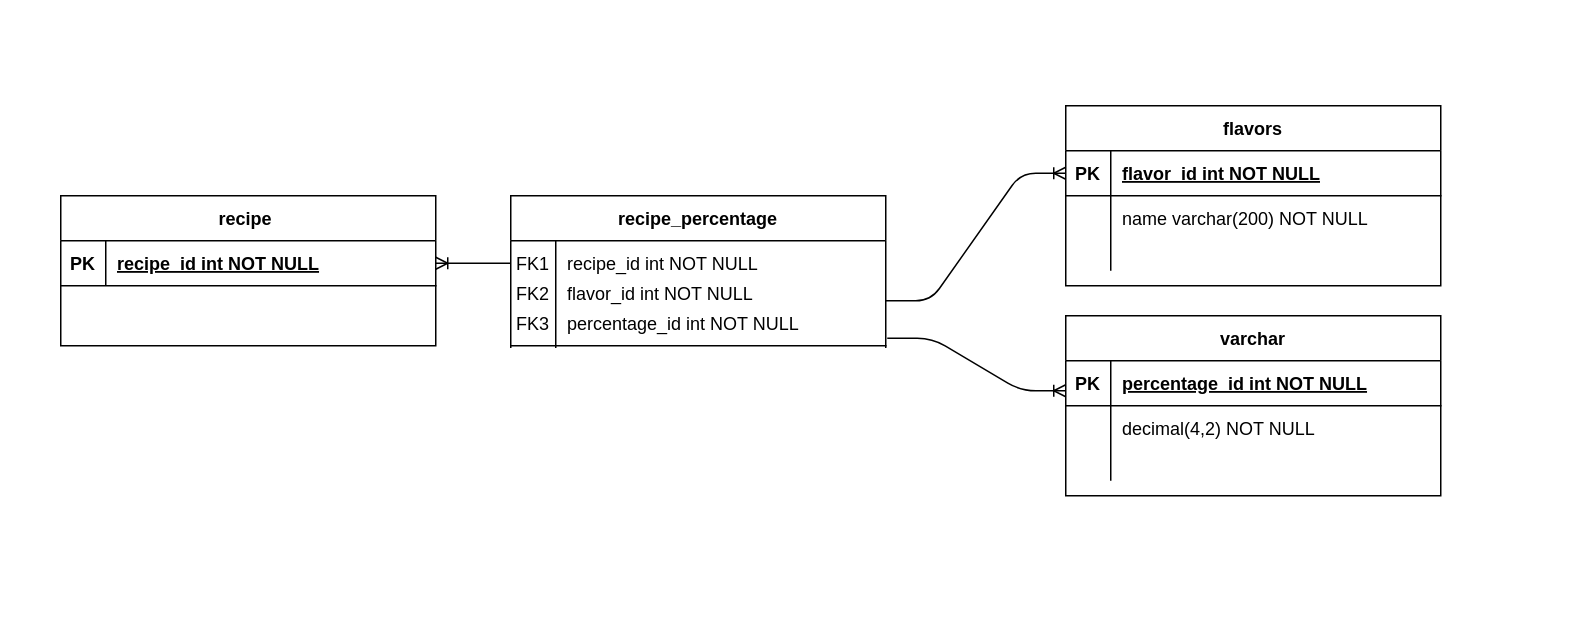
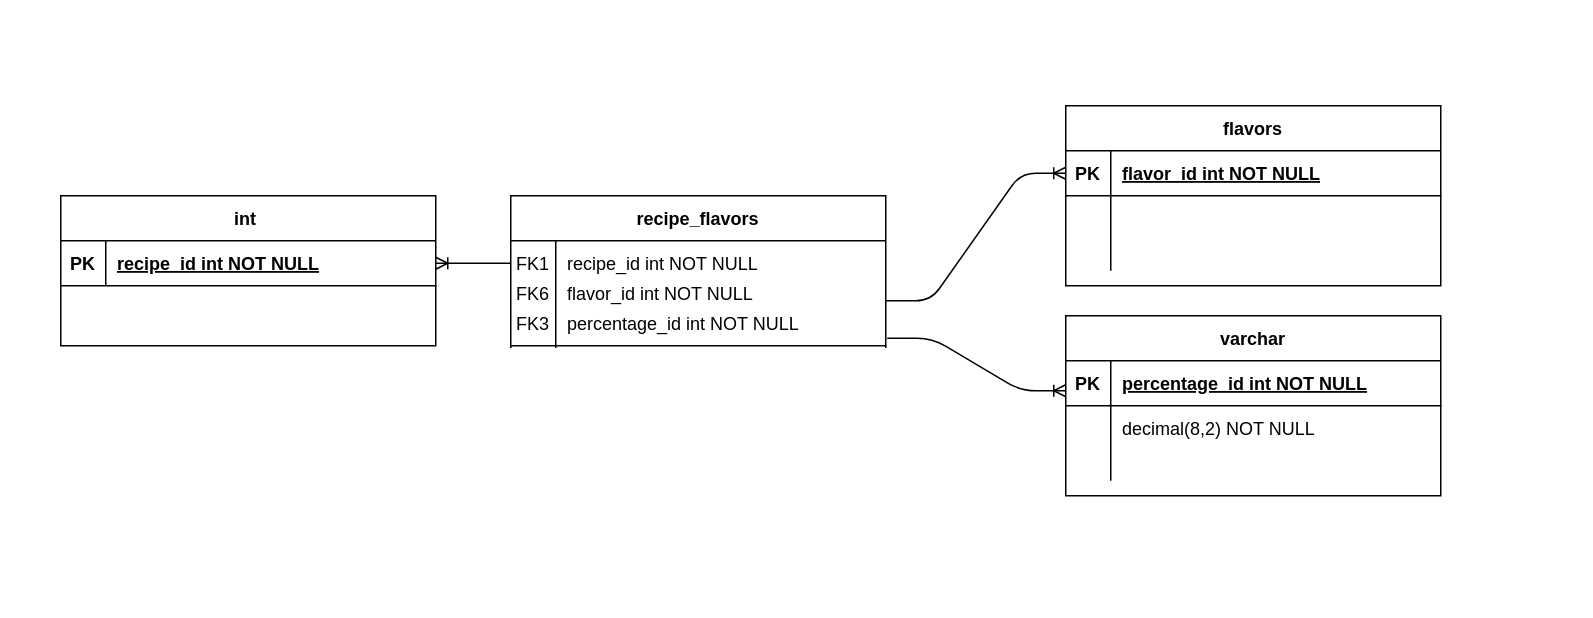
node "name varchar(200) NOT NULL": removed
node "recipe": label "recipe" -> "int"
node "recipe_percentage": label "recipe_percentage" -> "recipe_flavors"
node "FK2": label "FK2" -> "FK6"
node "decimal(4,2) NOT NULL": label "decimal(4,2) NOT NULL" -> "decimal(8,2) NOT NULL"
